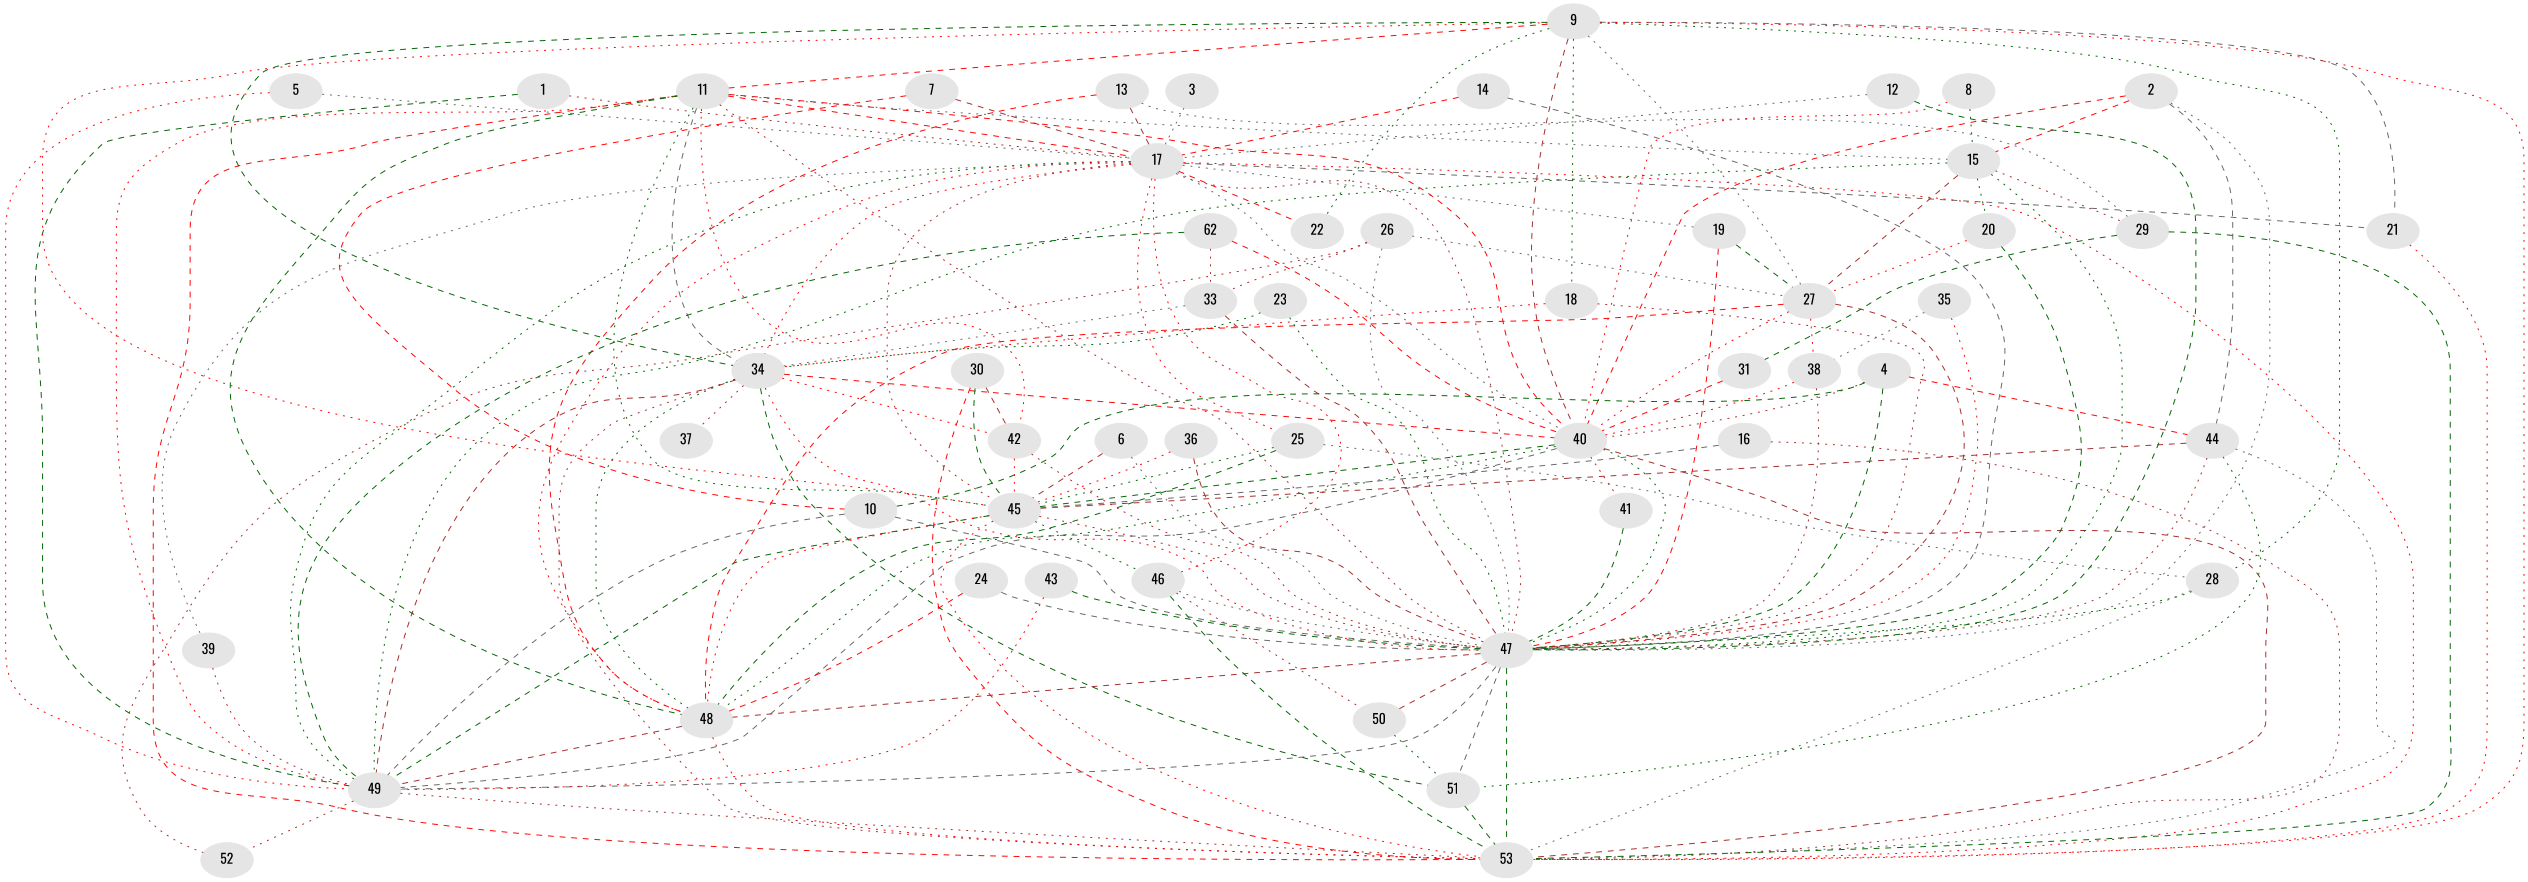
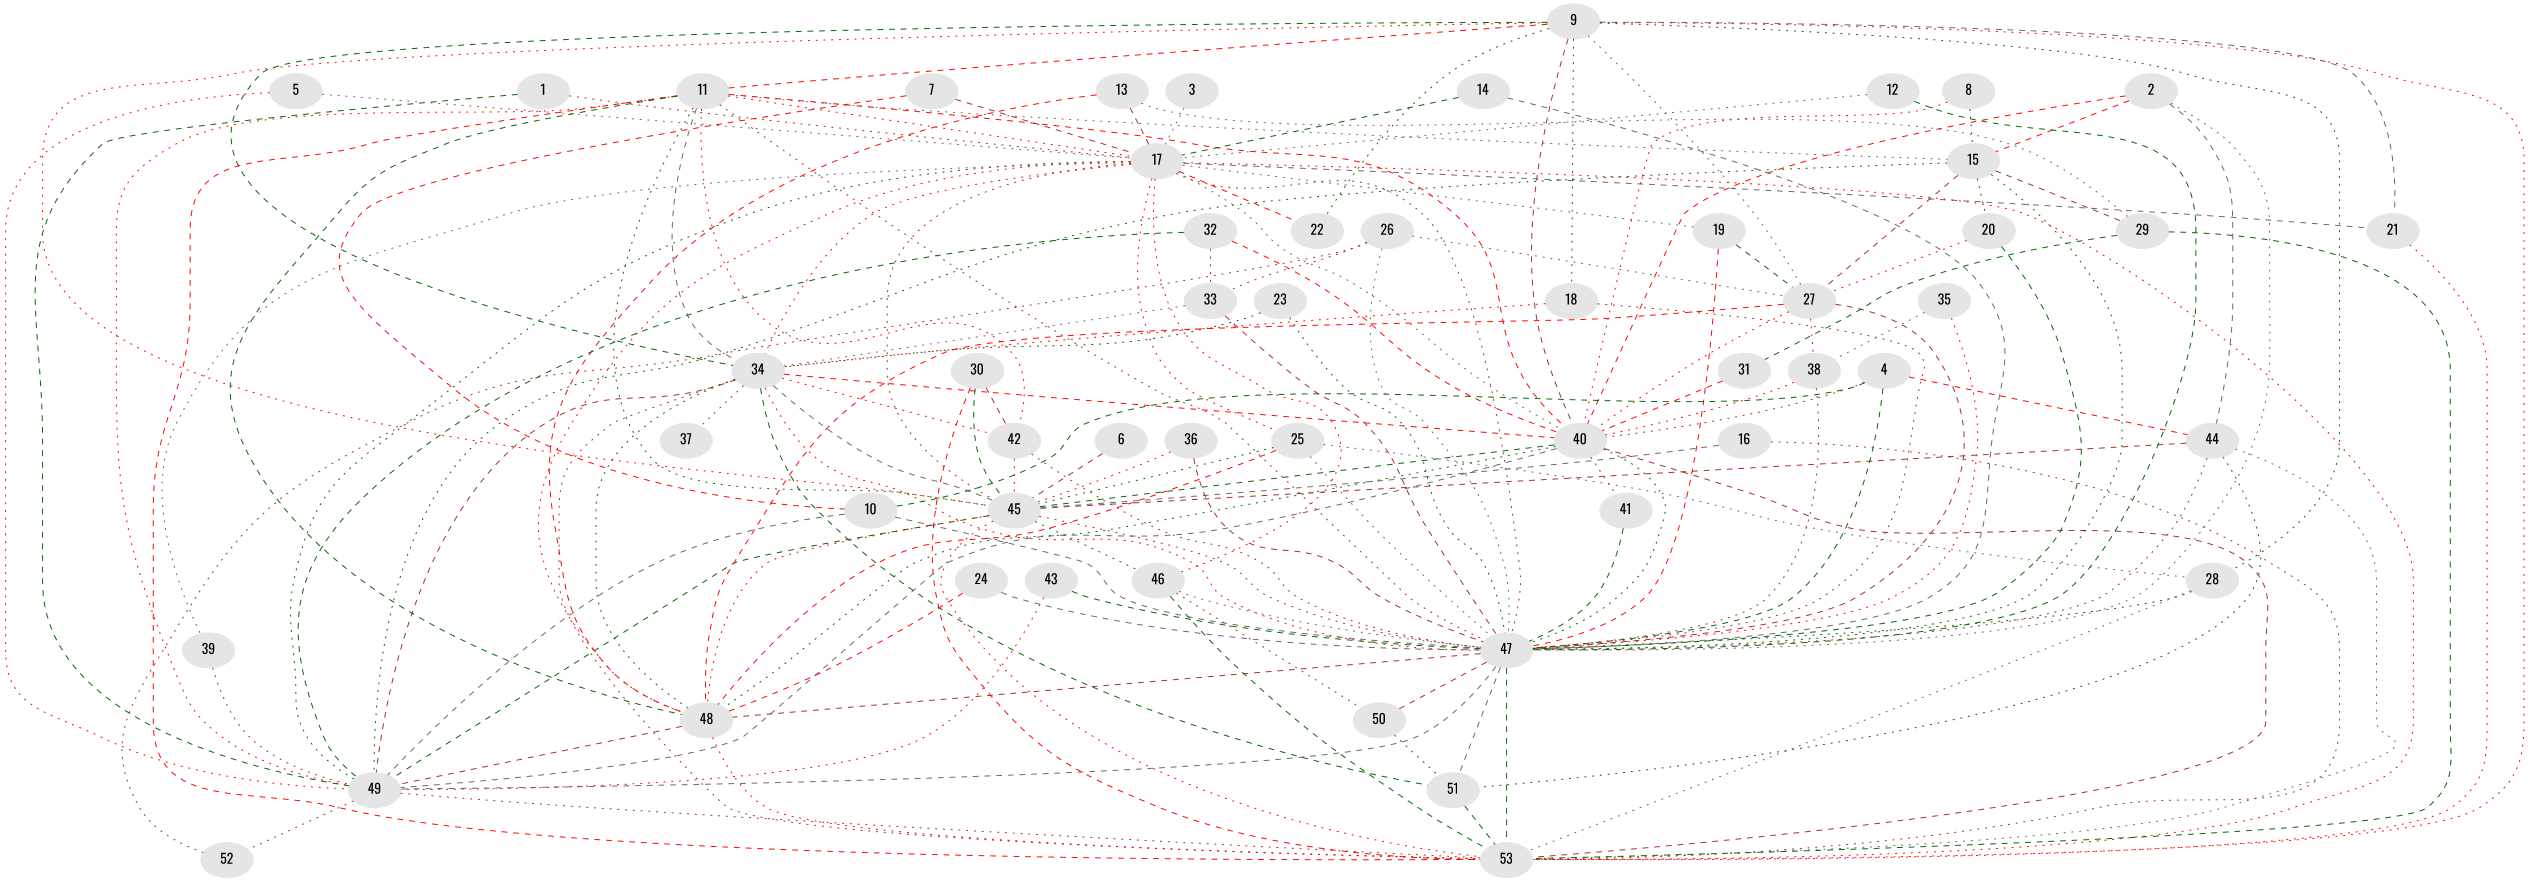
edge "14" -- "17": color red -> darkgreen
edge "11" -- "17": style dashed -> dotted
edge "15" -- "29": style dotted -> dashed
node "62": label "62" -> "32"
edge "34" -- "45": added
edge "25" -- "48": color darkgreen -> red
edge "6" -- "47": now "25" -- "47"
